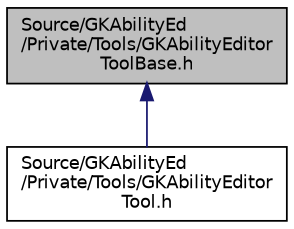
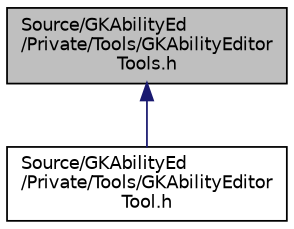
node "Source/GKAbilityEd /Private/Tools/GKAbilityEditor ToolBase.h": label "Source/GKAbilityEd /Private/Tools/GKAbilityEditor ToolBase.h" -> "Source/GKAbilityEd /Private/Tools/GKAbilityEditor Tools.h"
